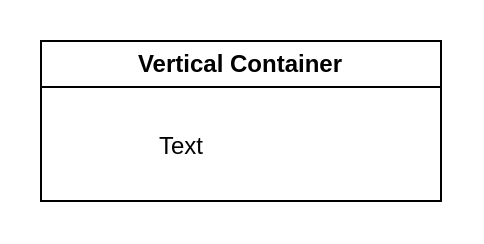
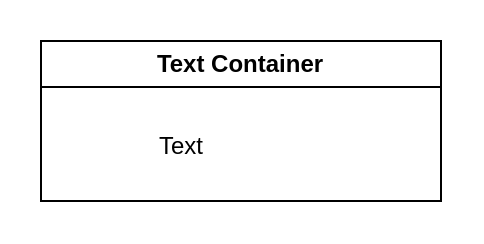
node "Vertical Container": label "Vertical Container" -> "Text Container"
